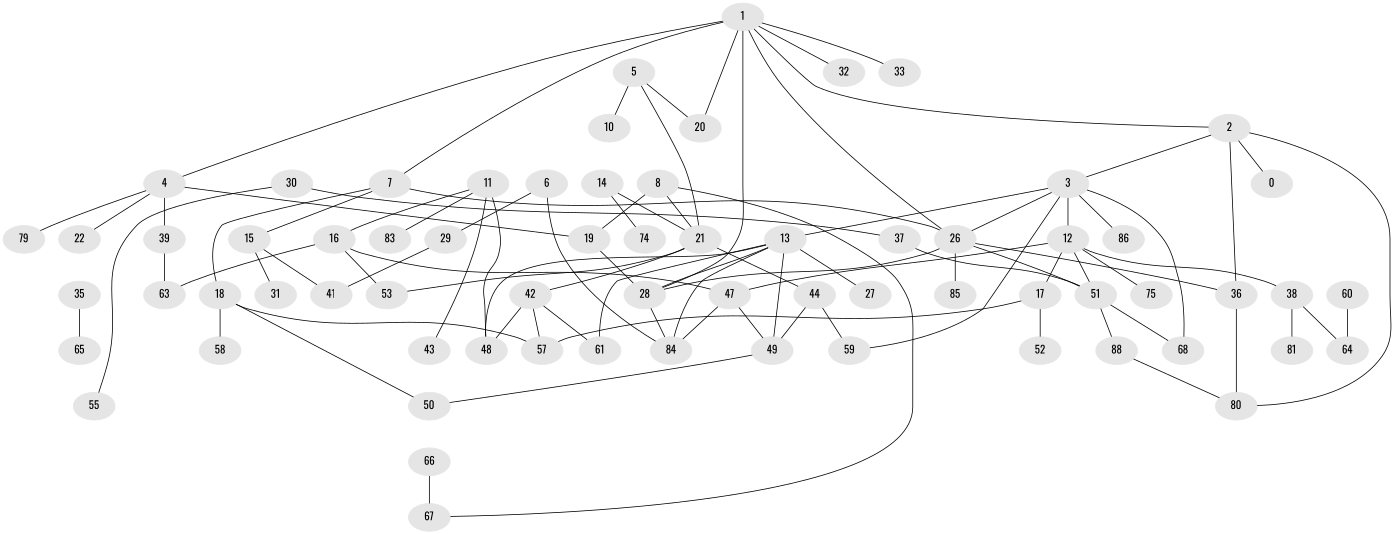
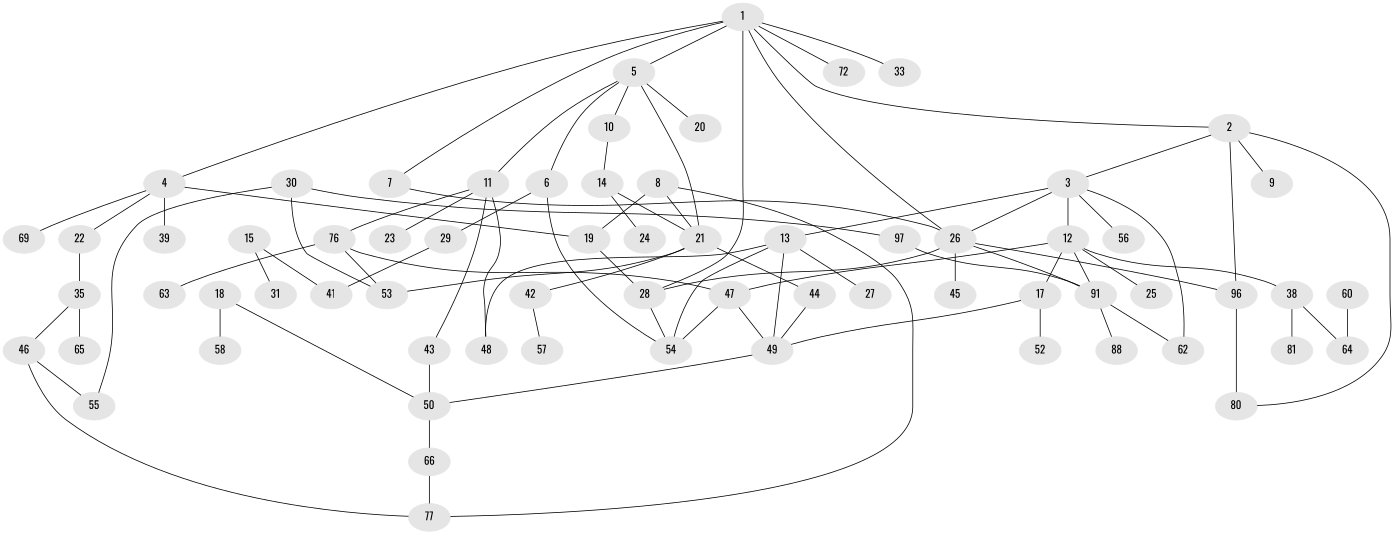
edge "1" -- "20": now "1" -- "5"
node "32": label "32" -> "72"
edge "5" -- "11": added
edge "5" -- "6": added
edge "10" -- "14": added
node "0": label "0" -> "9"
edge "7" -- "18": removed
edge "7" -- "15": removed
node "79": label "79" -> "69"
node "16": label "16" -> "76"
node "83": label "83" -> "23"
node "74": label "74" -> "24"
node "37": label "37" -> "97"
node "86": label "86" -> "56"
edge "30" -- "53": added
edge "22" -- "35": added
edge "39" -- "63": removed
edge "13" -- "28": removed
node "85": label "85" -> "45"
node "51": label "51" -> "91"
node "75": label "75" -> "25"
node "36": label "36" -> "96"
edge "17" -- "57": now "17" -- "49"
edge "18" -- "57": removed
edge "42" -- "48": removed
node "46": added
node "61": removed
node "84": label "84" -> "54"
node "59": removed
node "68": label "68" -> "62"
edge "43" -- "50": added
edge "88" -- "80": removed
edge "50" -- "66": added
node "67": label "67" -> "77"
